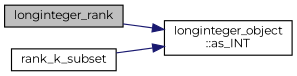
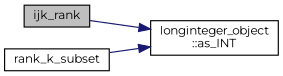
node "longinteger_rank": label "longinteger_rank" -> "ijk_rank"
